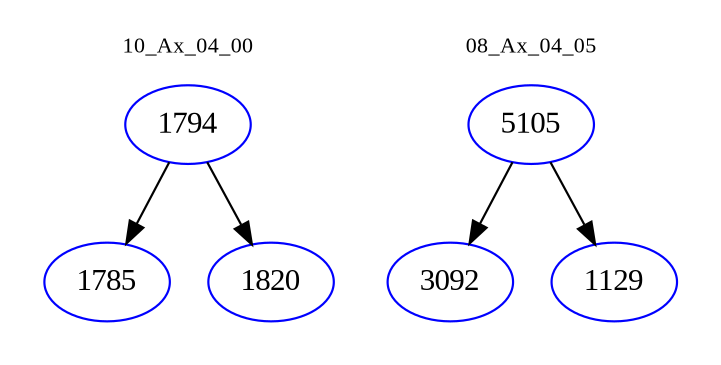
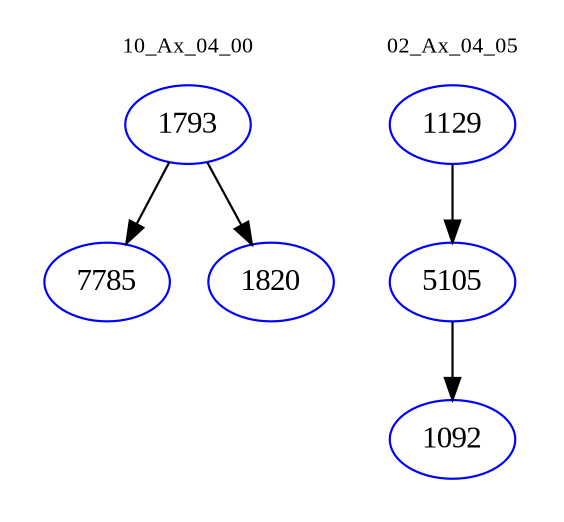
cluster "08_Ax_04_05": label "08_Ax_04_05" -> "02_Ax_04_05"
node "1794": label "1794" -> "1793"
edge "5105" -> "1129": reversed
node "1785": label "1785" -> "7785"
node "3092": label "3092" -> "1092"
